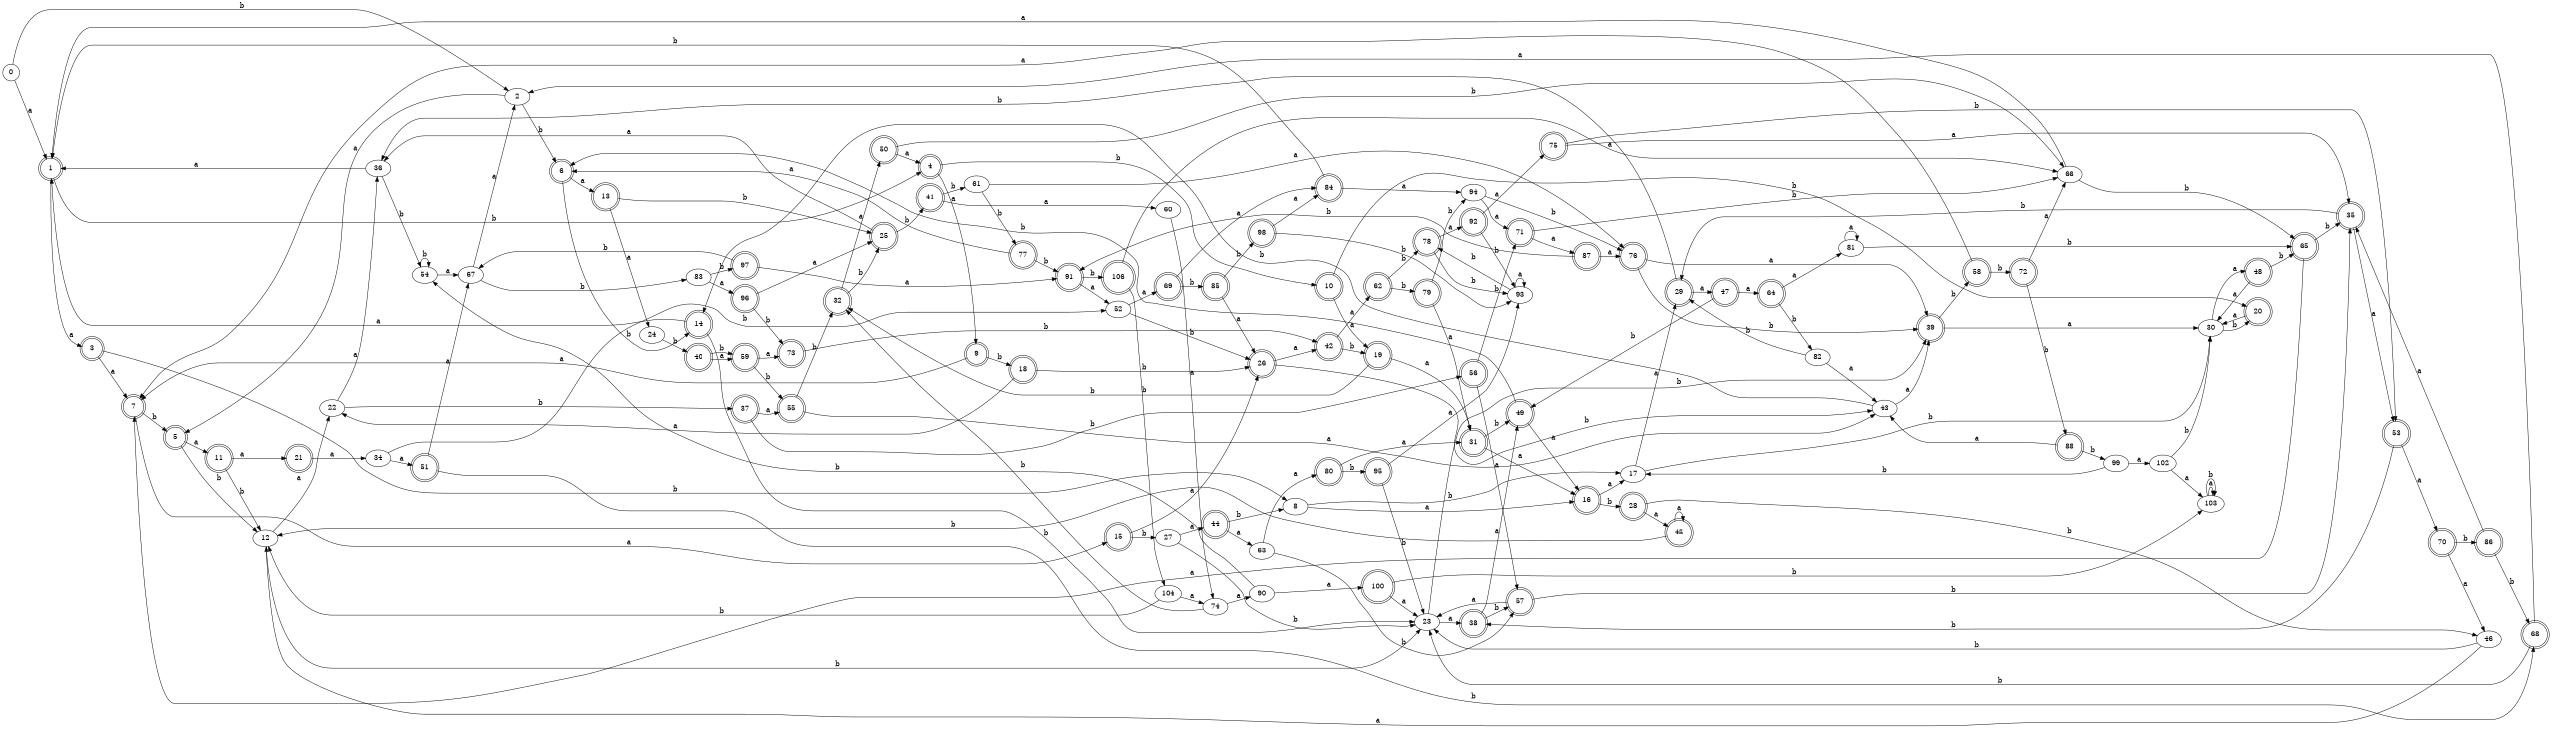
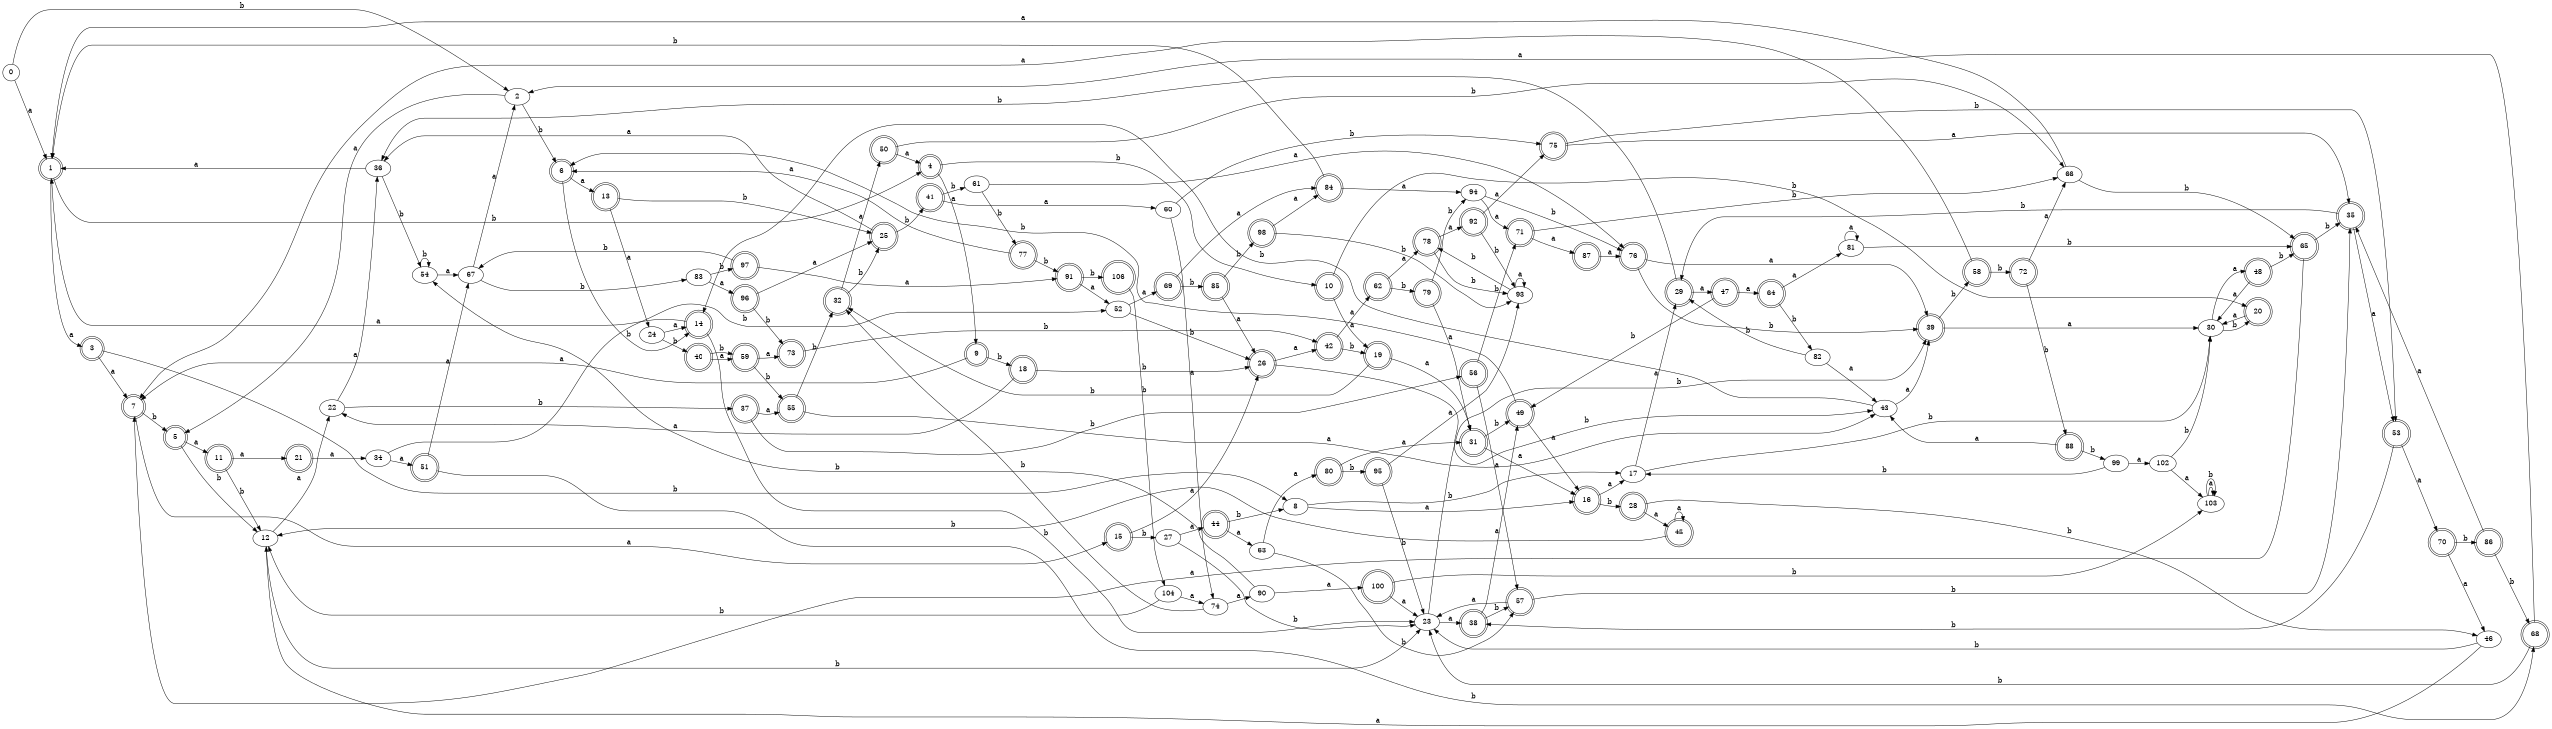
edge "106" -> "66": removed, label "a"
edge "60" -> "75": added, label "b"
edge "87" -> "91": removed, label "b"
edge "62" -> "78": label "b" -> "a"
edge "24" -> "14": added, label "a"
